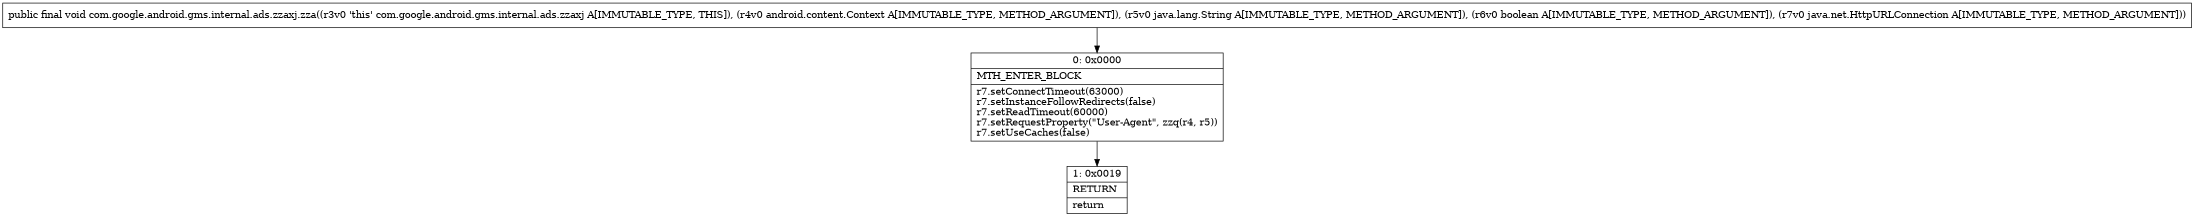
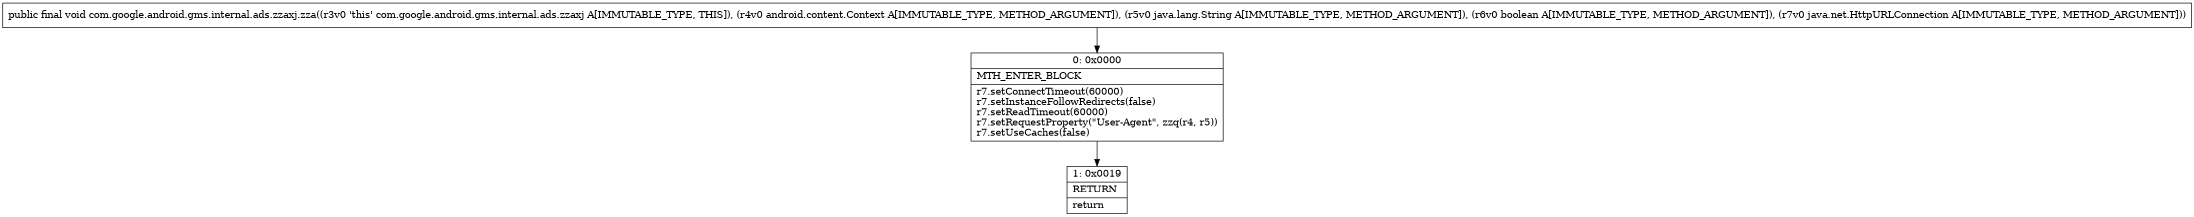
node "0: 0x0000": text "r7.setConnectTimeout(63000)" -> "r7.setConnectTimeout(60000)"
